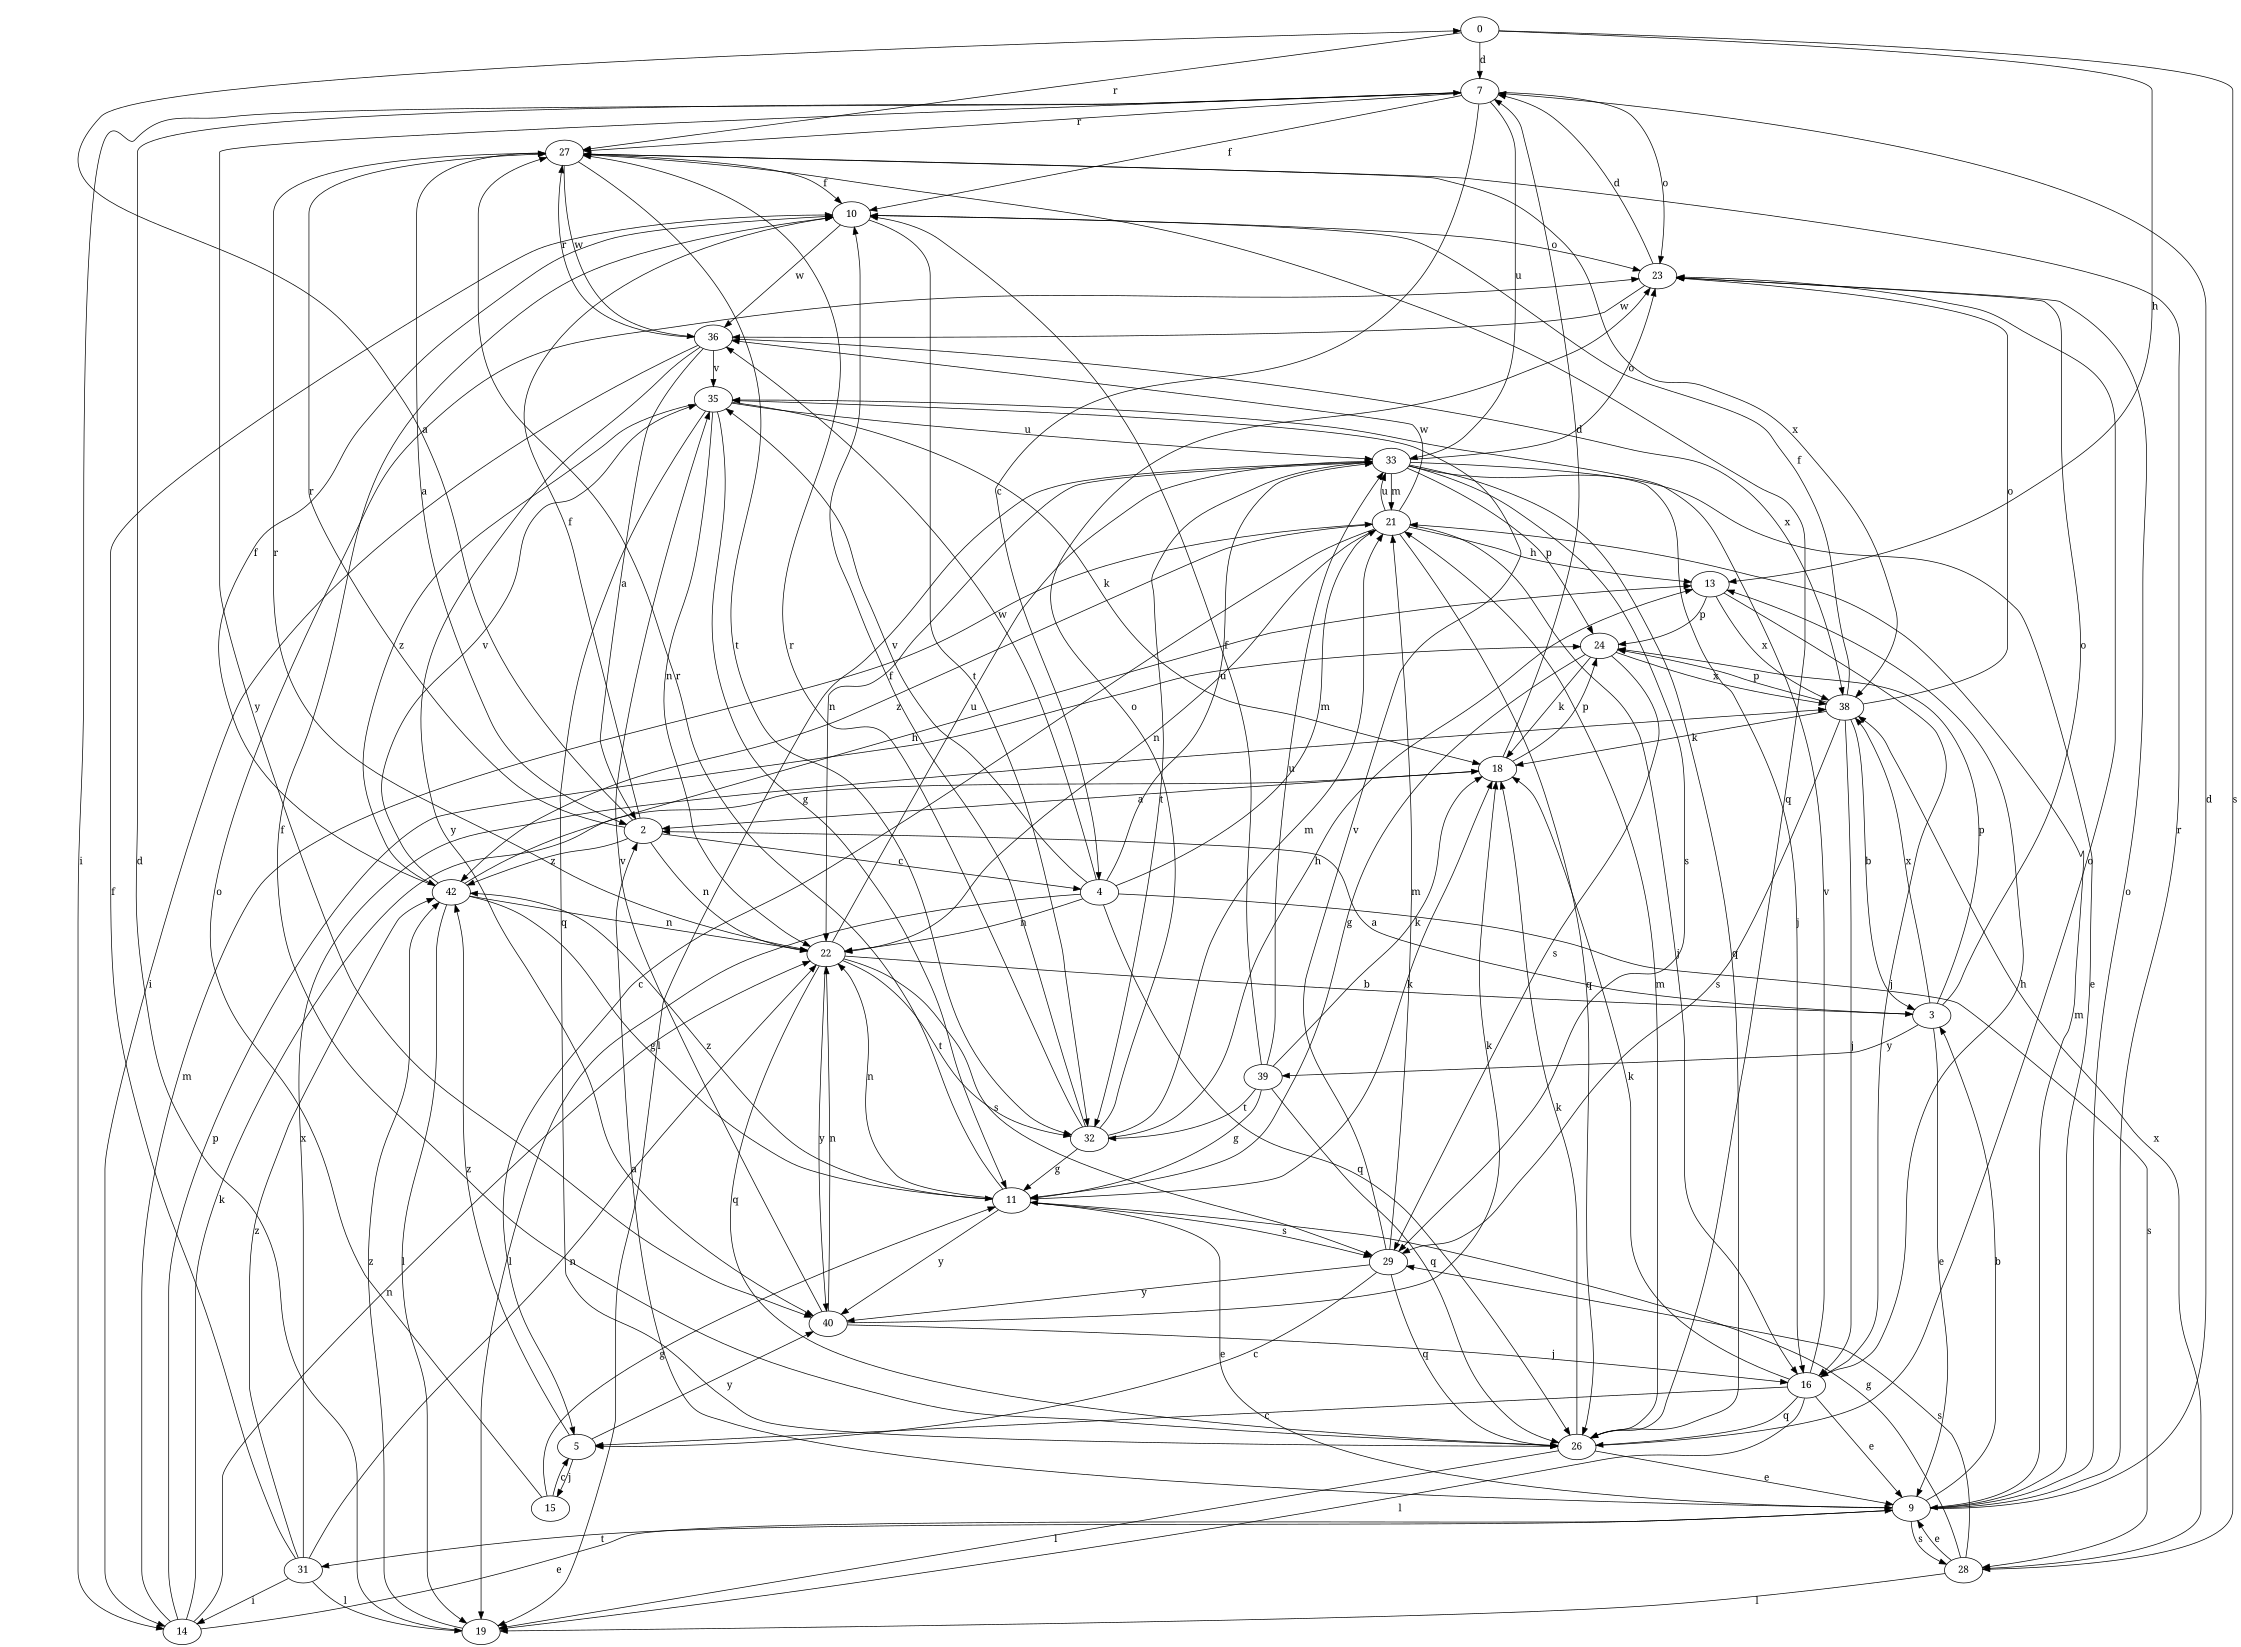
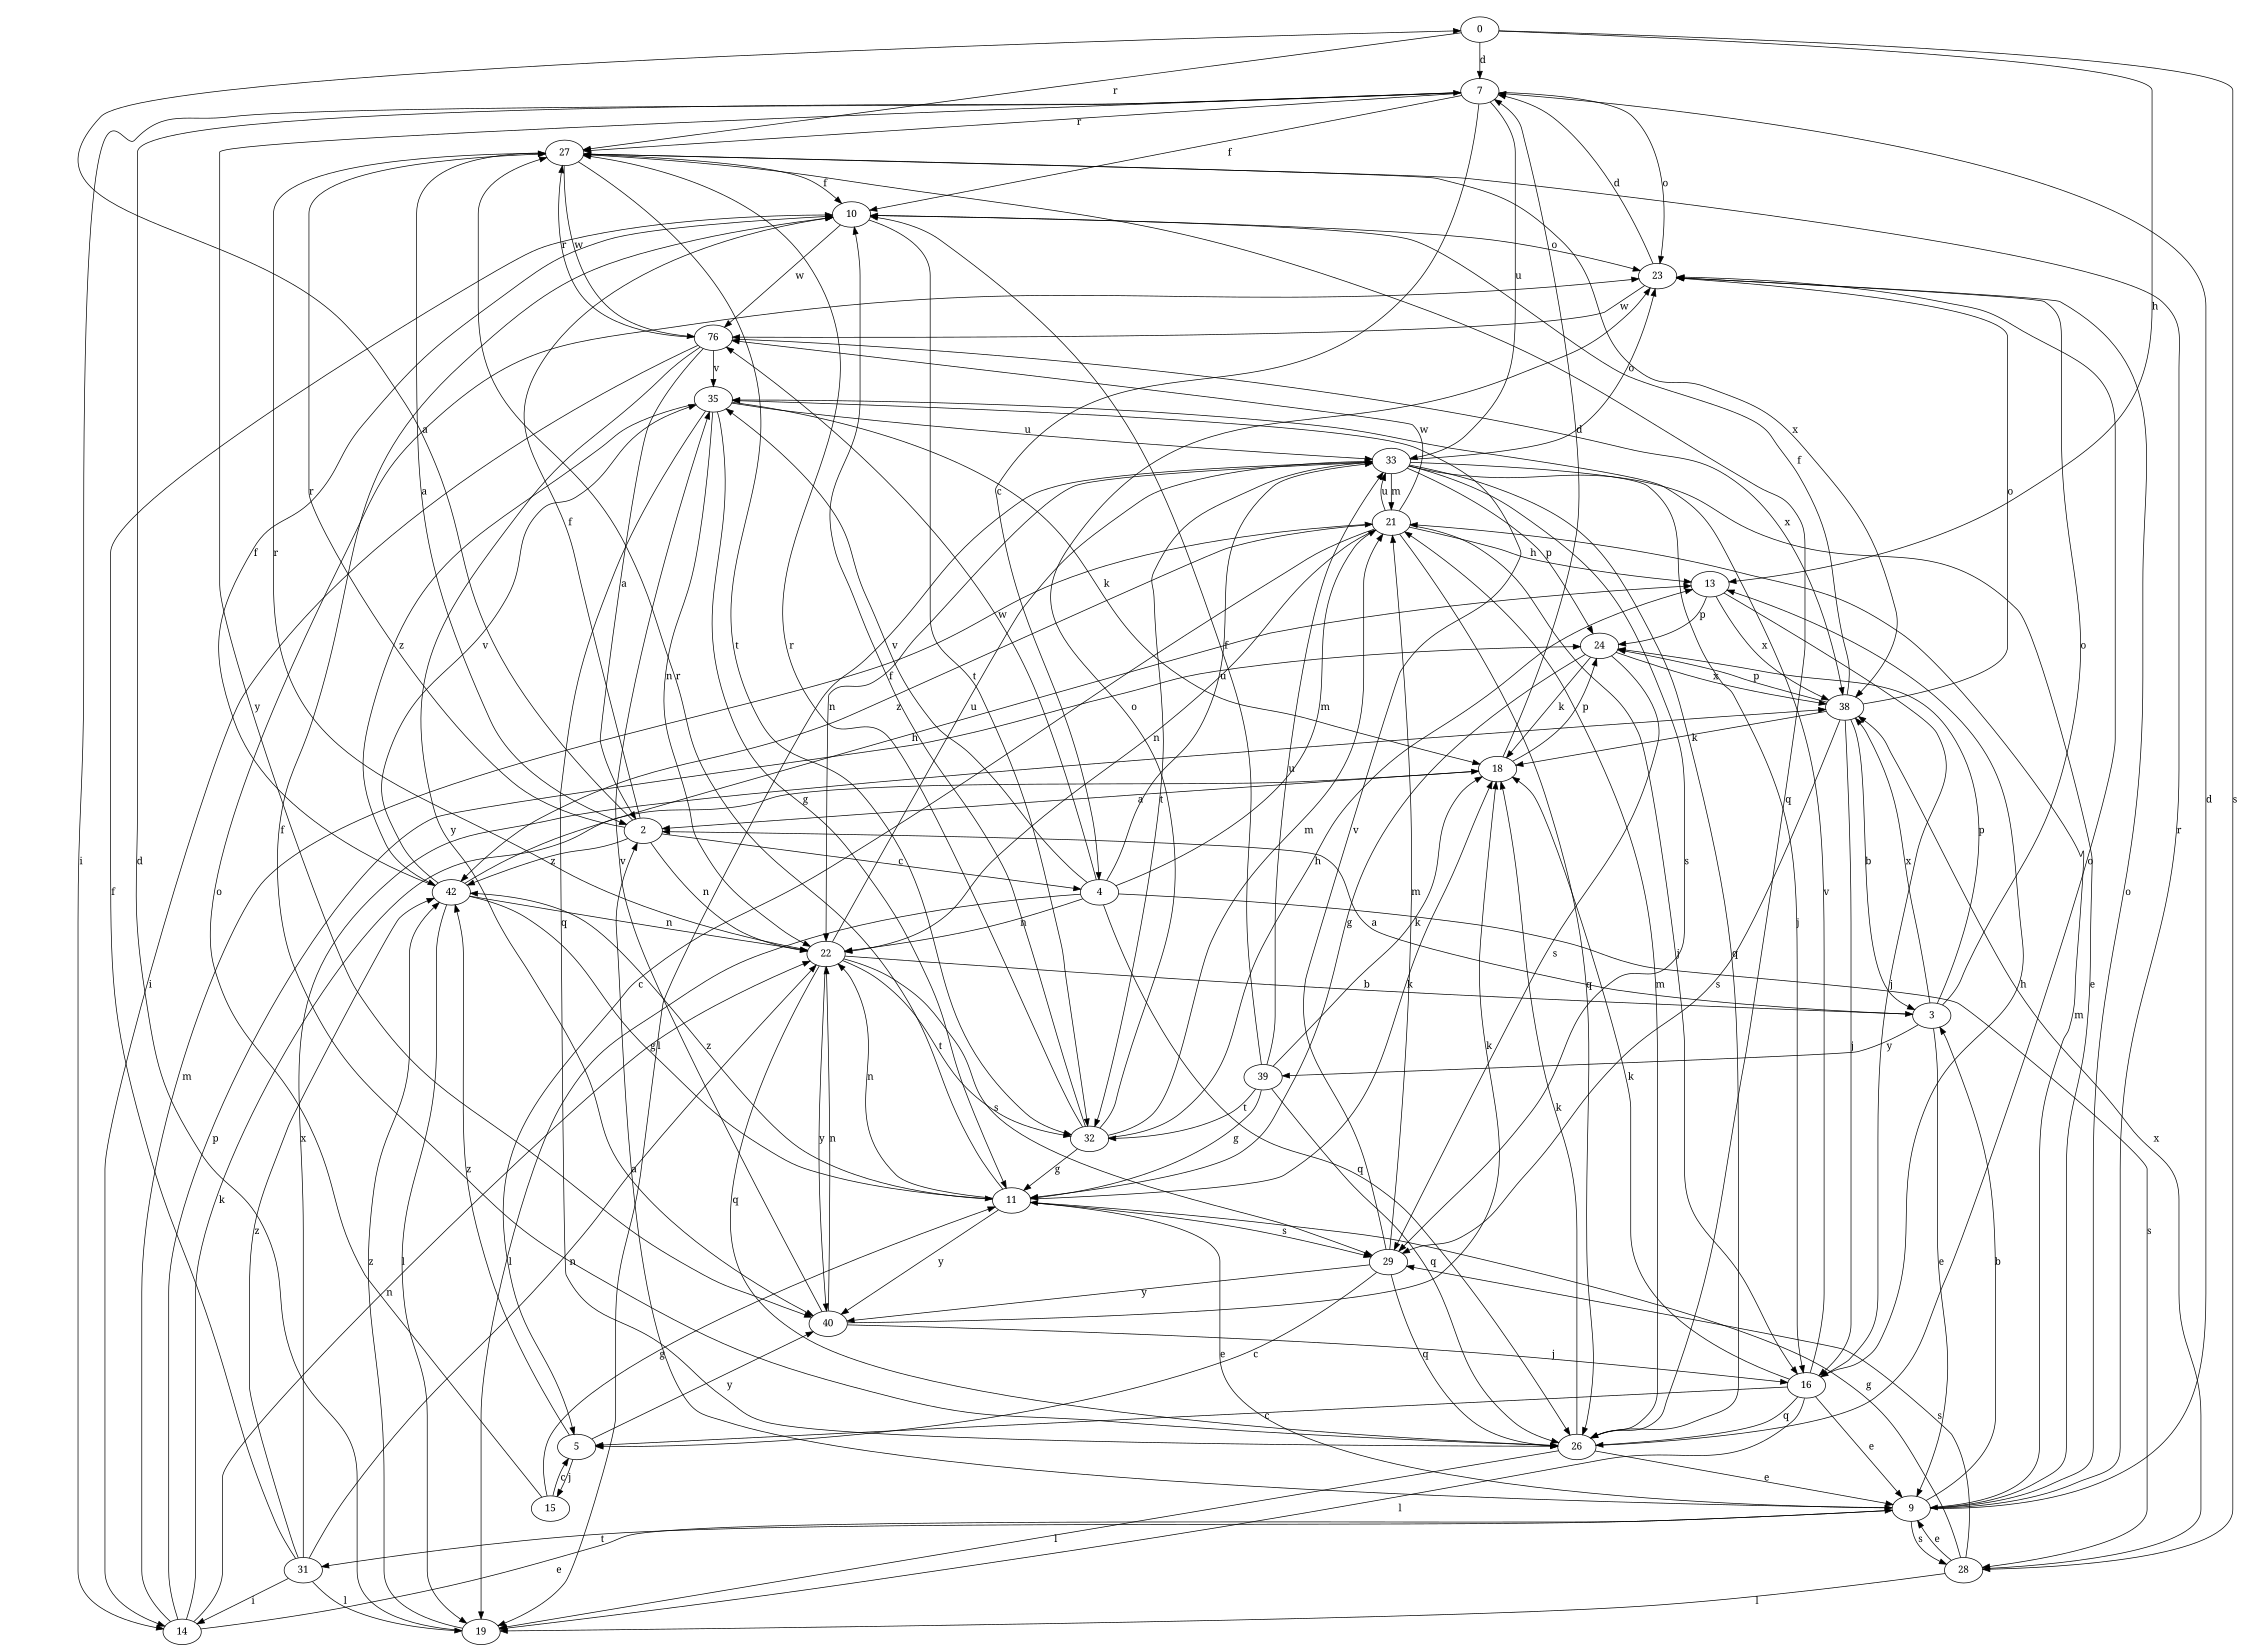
node "36": label "36" -> "76"
